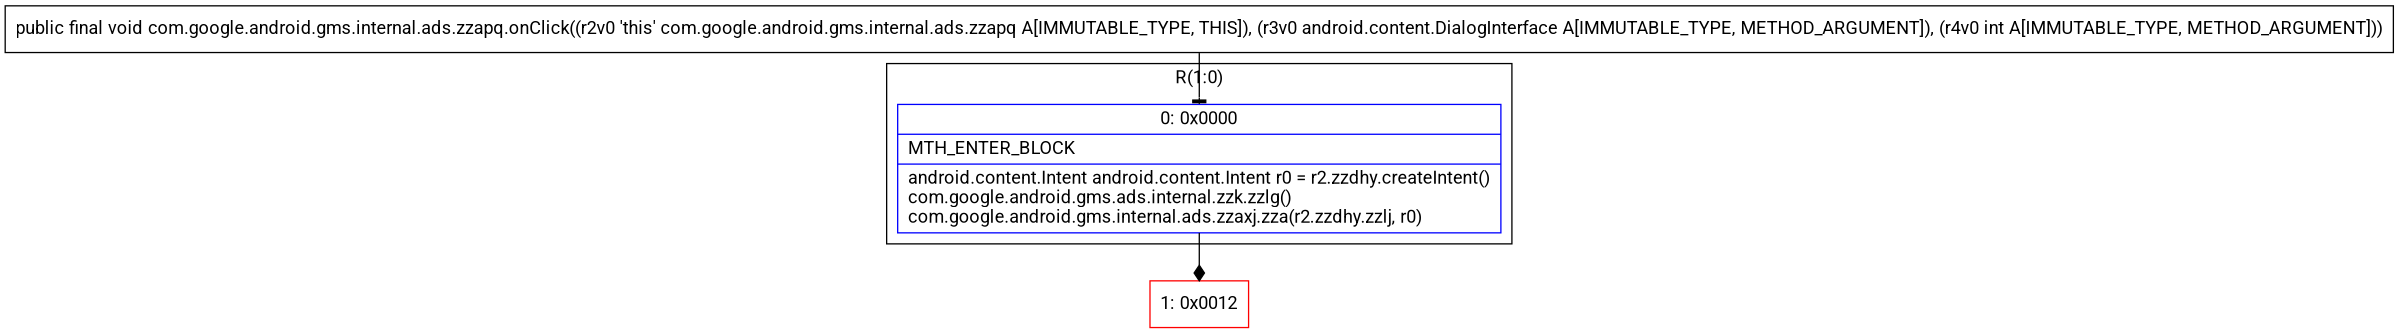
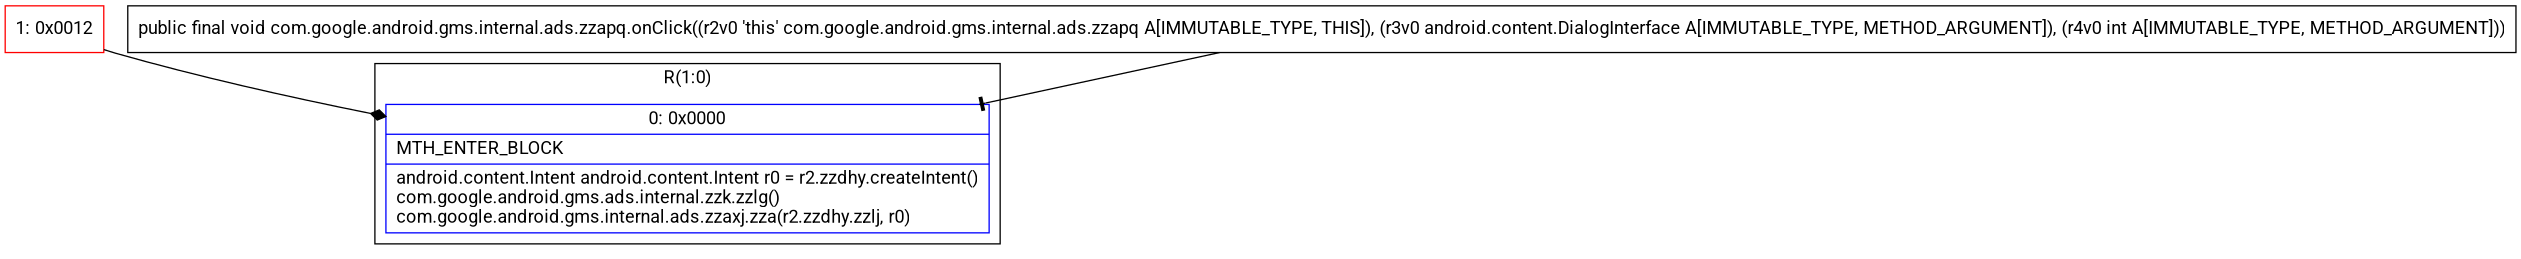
edge "0: 0x0000" -> "1: 0x0012": reversed
